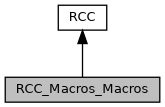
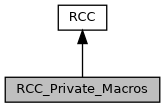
node "RCC_Macros_Macros": label "RCC_Macros_Macros" -> "RCC_Private_Macros"
